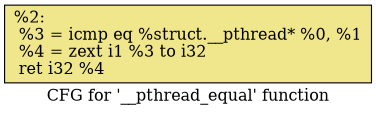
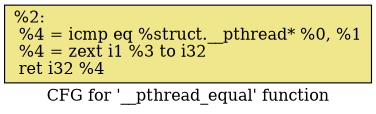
node "%2:": text "%3 = icmp eq %struct.__pthread* %0, %1" -> "%4 = icmp eq %struct.__pthread* %0, %1"
